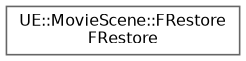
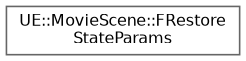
node "UE::MovieScene::FRestore FRestore": label "UE::MovieScene::FRestore FRestore" -> "UE::MovieScene::FRestore StateParams"
